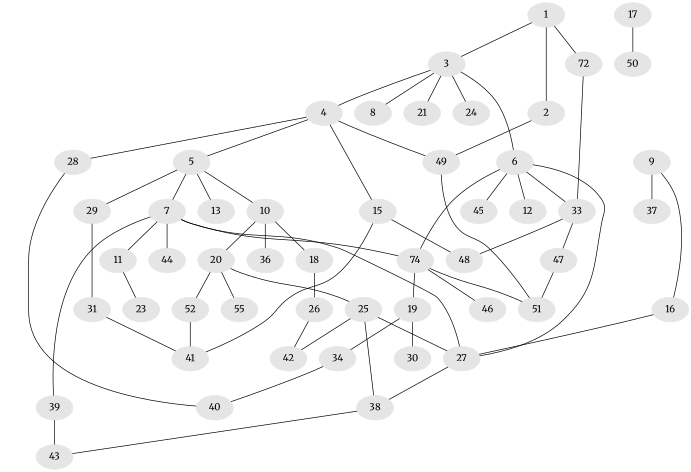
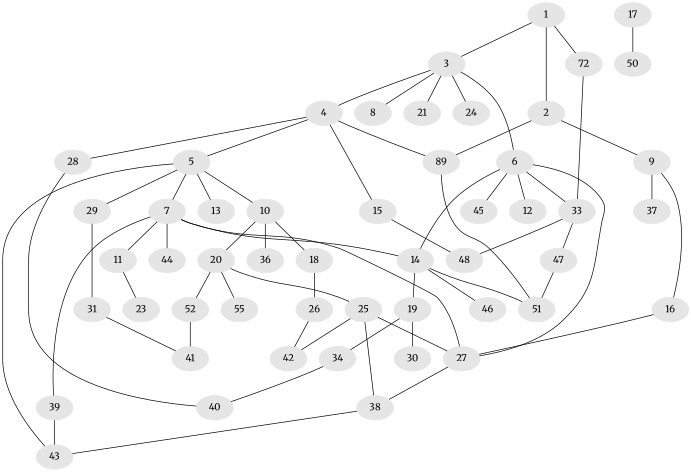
edge "2" -- "9": added
node "49": label "49" -> "89"
edge "5" -- "43": added
node "74": label "74" -> "14"
edge "15" -- "41": removed
